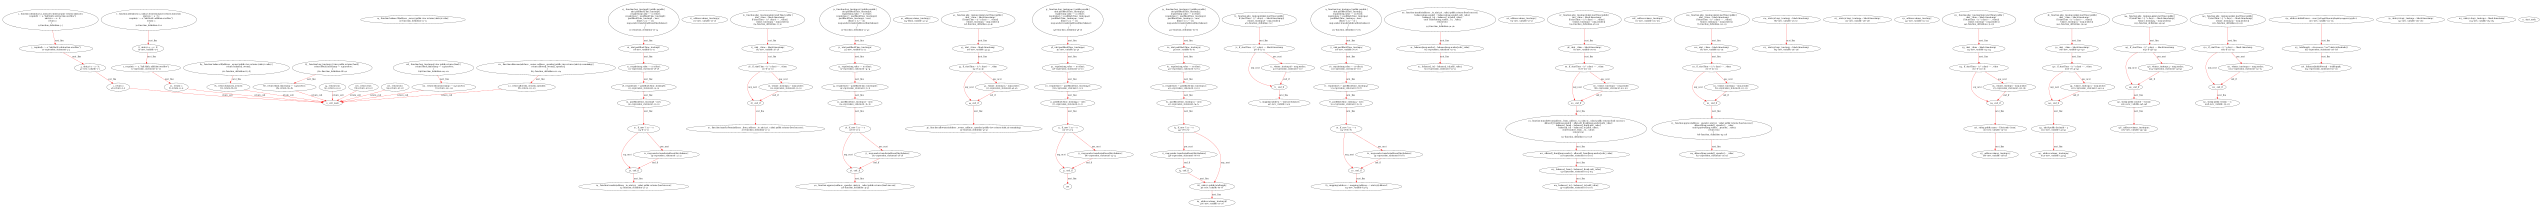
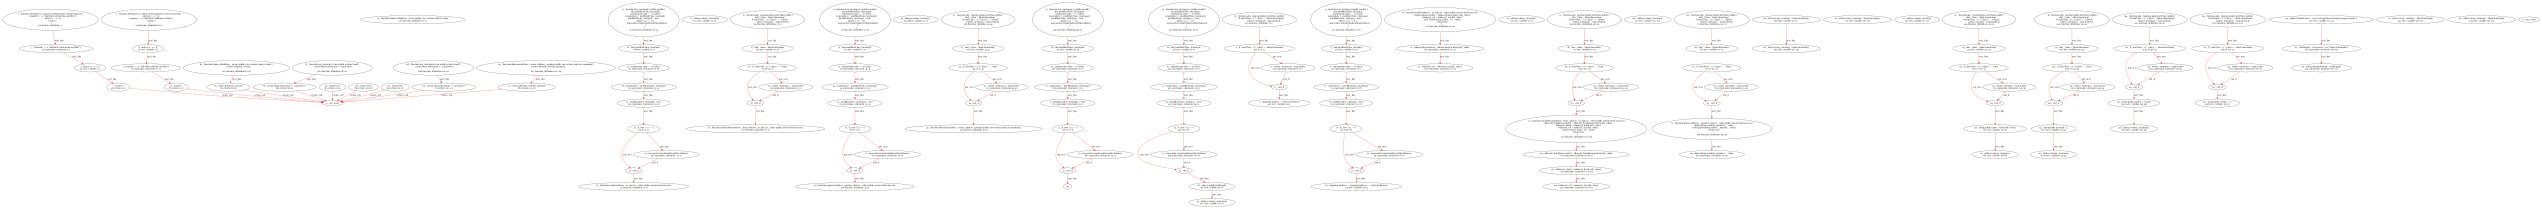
edge "110_ uint _vtime = block.timestamp; 783-new_variable-111-111" -> "111_ if_startTime + (5 * 1 days) == _vtime 791-if-112-113": removed, label "next_line"
edge "64_ if_now % 15 == 0 441-if-65-67" -> "68_ uint256 public totalSupply; 461-new_variable-69-69": now "64_ if_now % 15 == 0 441-if-65-67" -> "64_ end_if"
